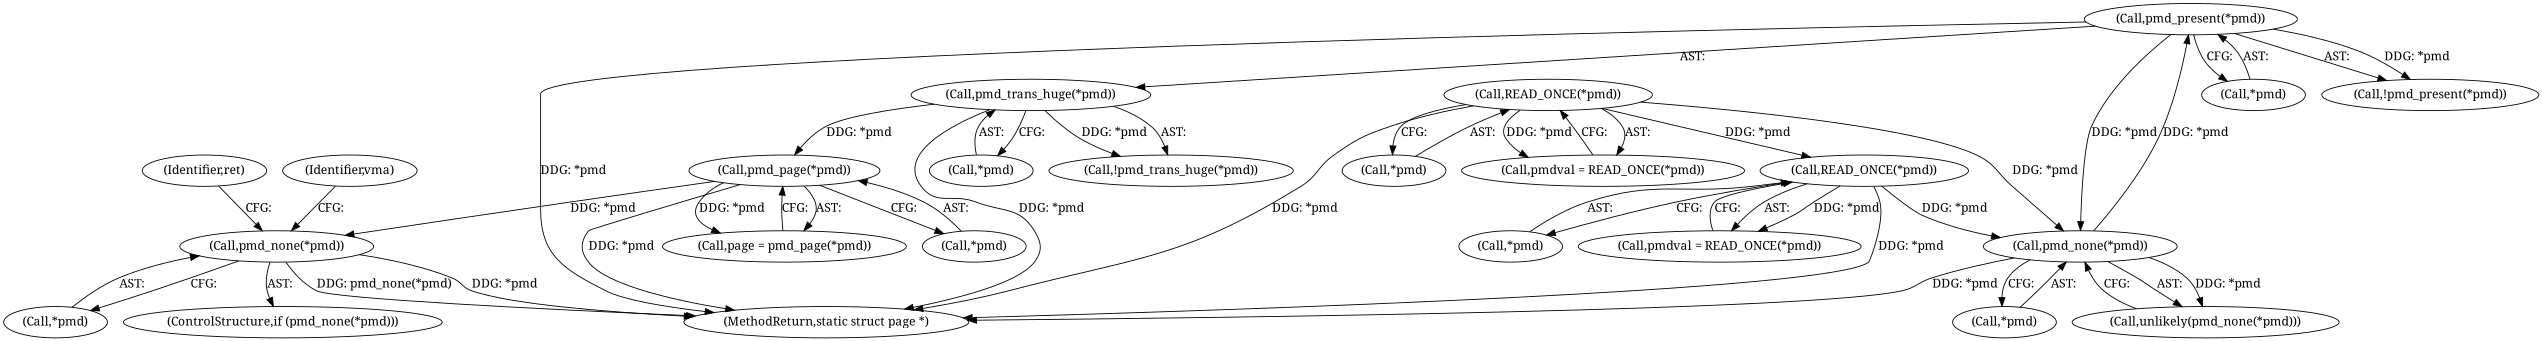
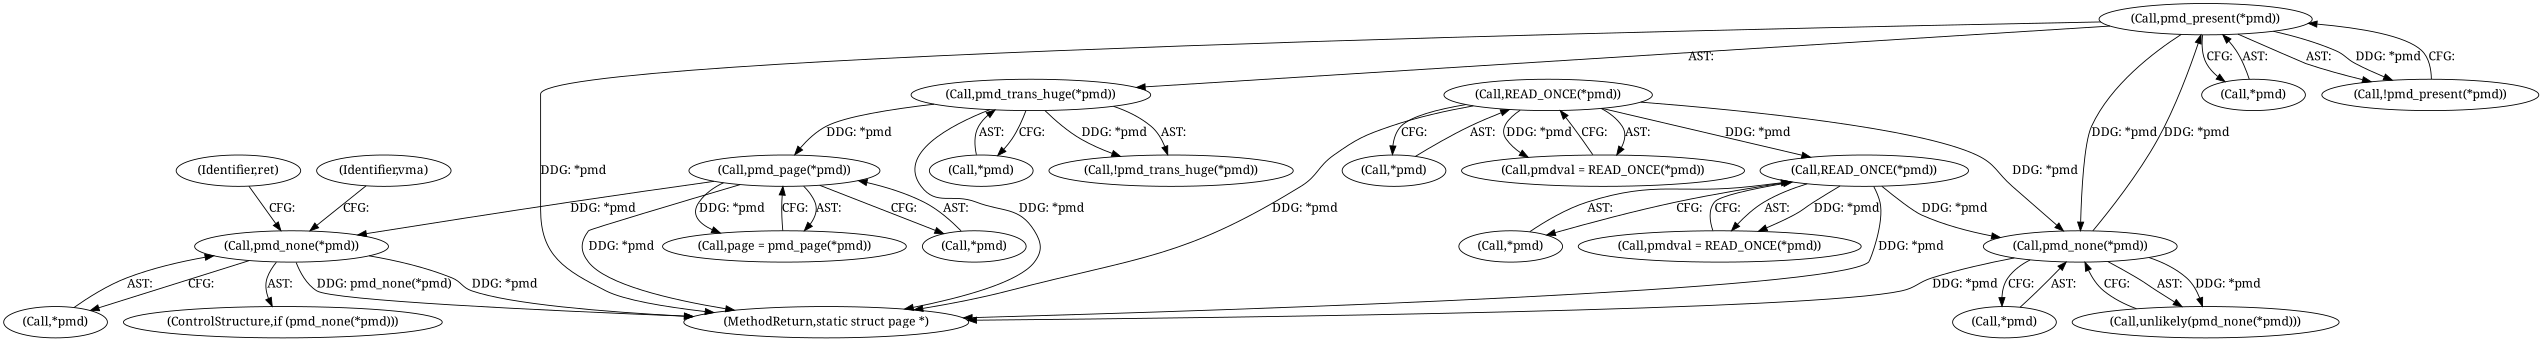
edge "(Call,!pmd_present(*pmd))" -> "(Call,pmd_present(*pmd))": added, label "CFG:"
